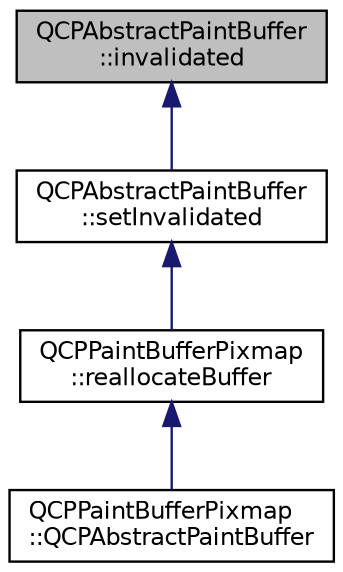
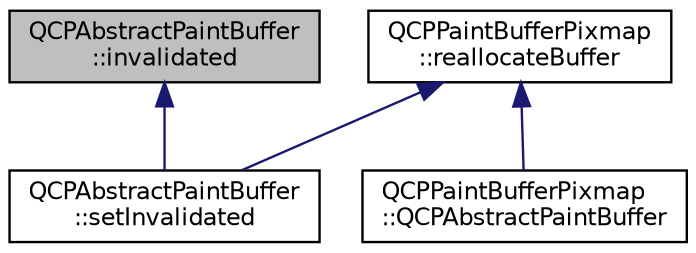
edge "QCPPaintBufferPixmap ::reallocateBuffer" -> "QCPAbstractPaintBuffer ::setInvalidated": reversed
